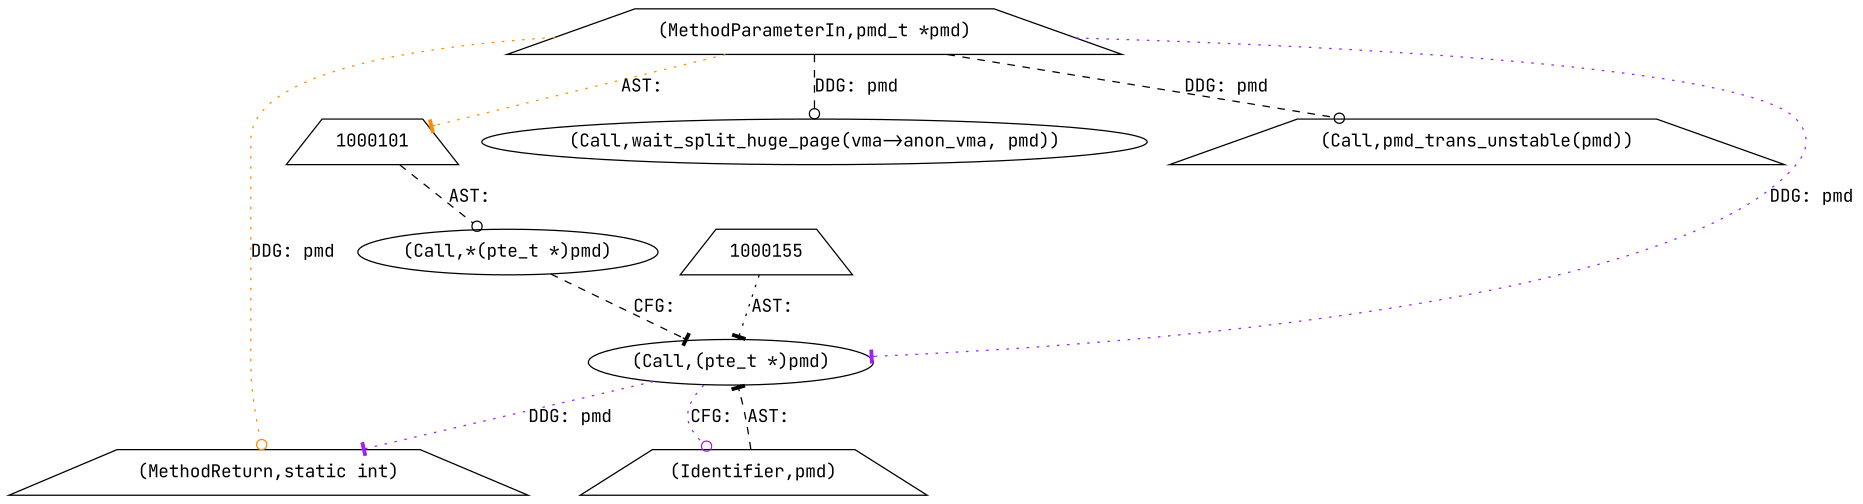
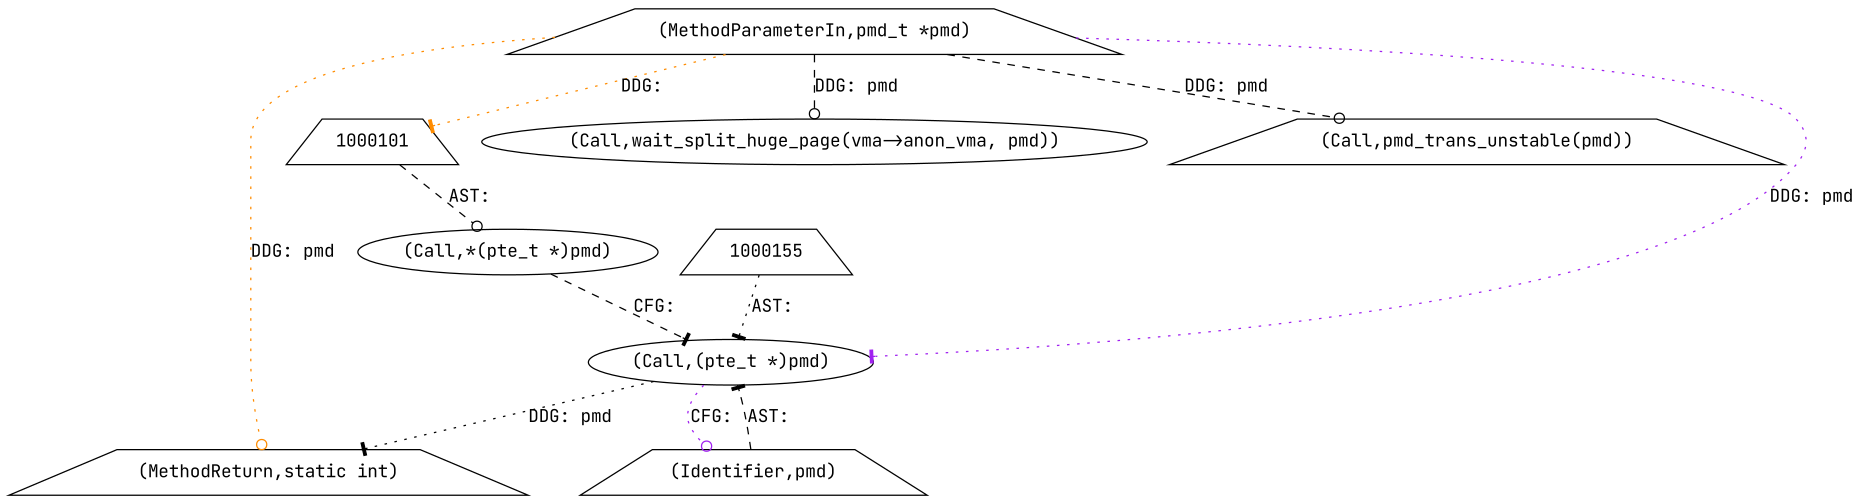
edge "(MethodParameterIn,pmd_t *pmd)" -> "1000101": label "AST: " -> "DDG: "
edge "(Call,(pte_t *)pmd)" -> "(MethodReturn,static int)": color purple -> black
